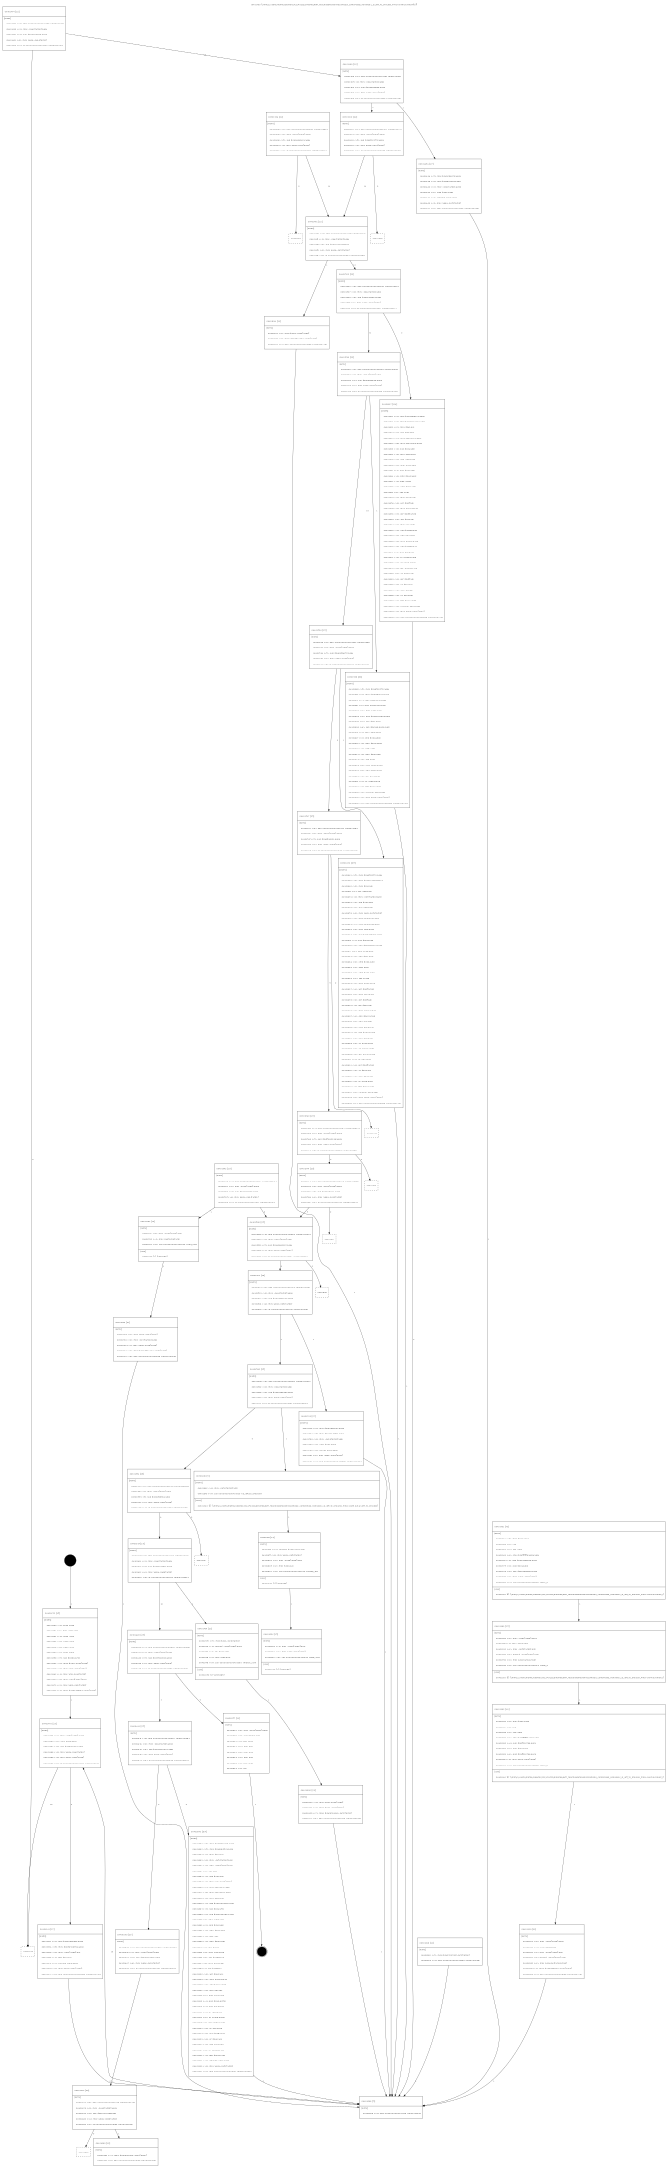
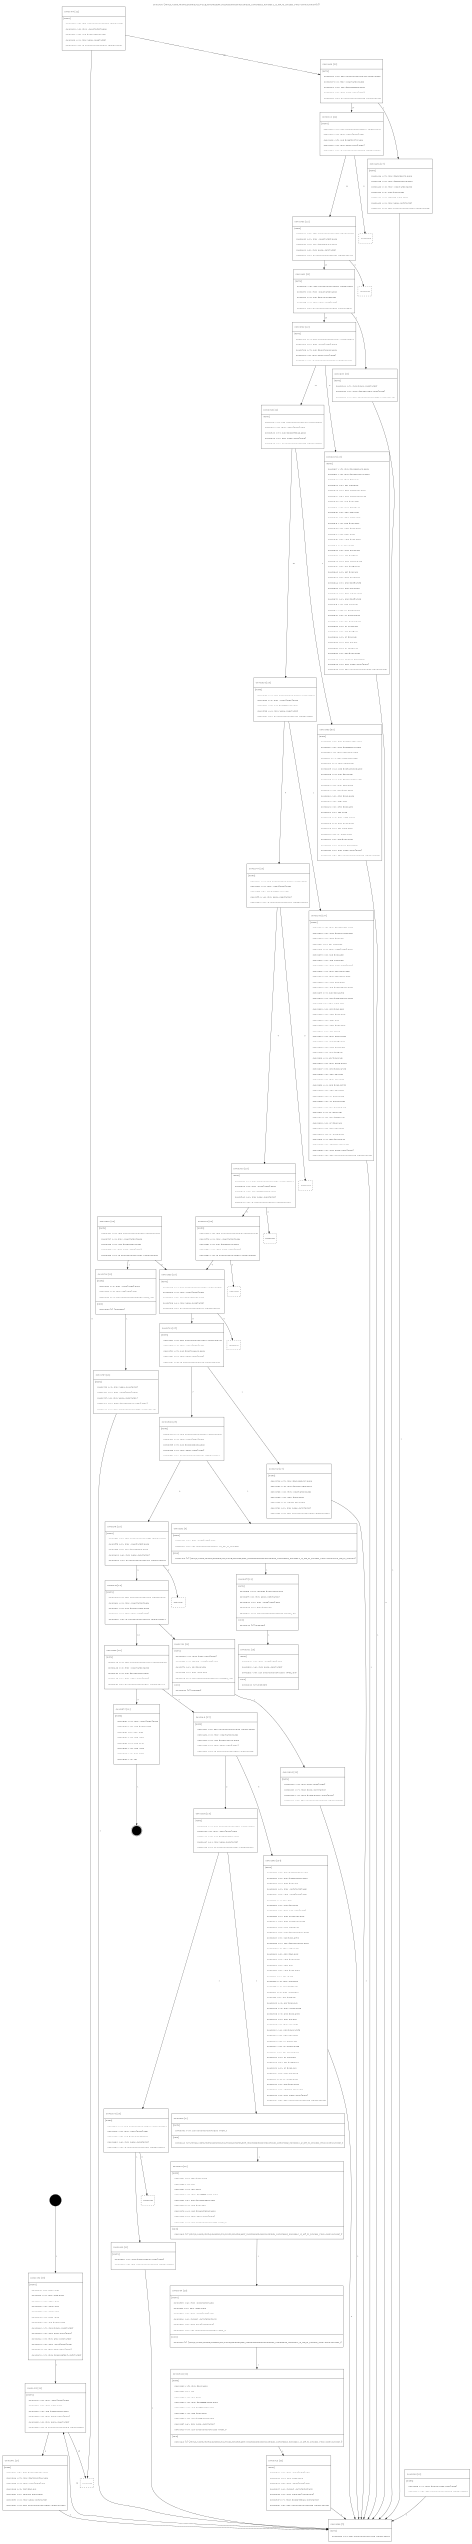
edge "0x4014c0 [22]" -> "0x4014ec [22]": now "0x4014c0 [22]" -> "0x4014d6 [22]"
node "0x40195c [5]": added
edge "0x401ae0 [12]" -> "0x401ba8 [5]": added, label "1"
